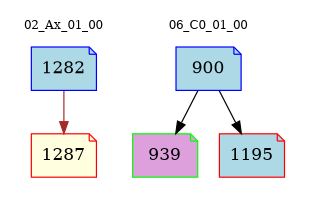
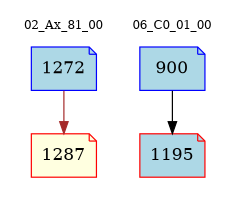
cluster "02_Ax_01_00": label "02_Ax_01_00" -> "02_Ax_81_00"
node "1282": label "1282" -> "1272"
node "939": removed
